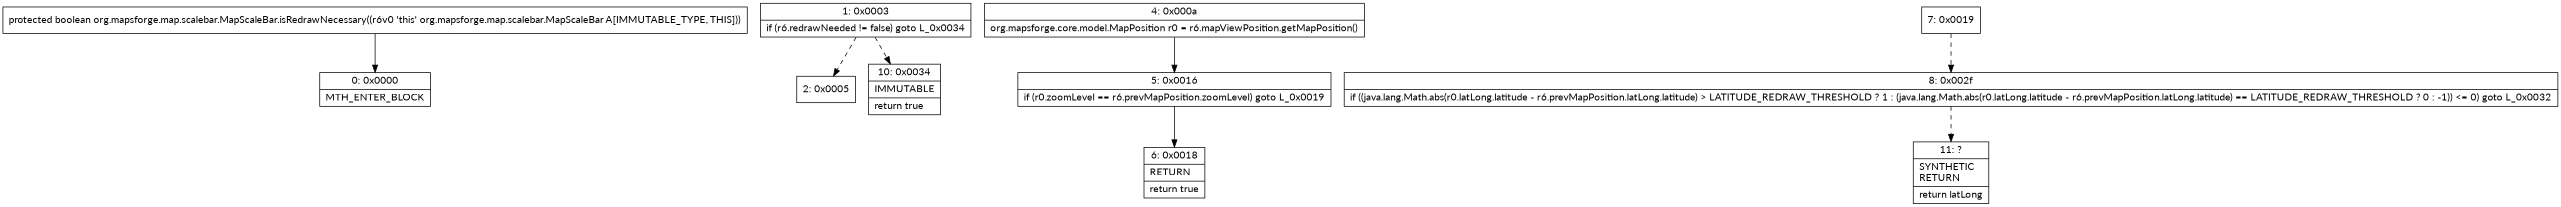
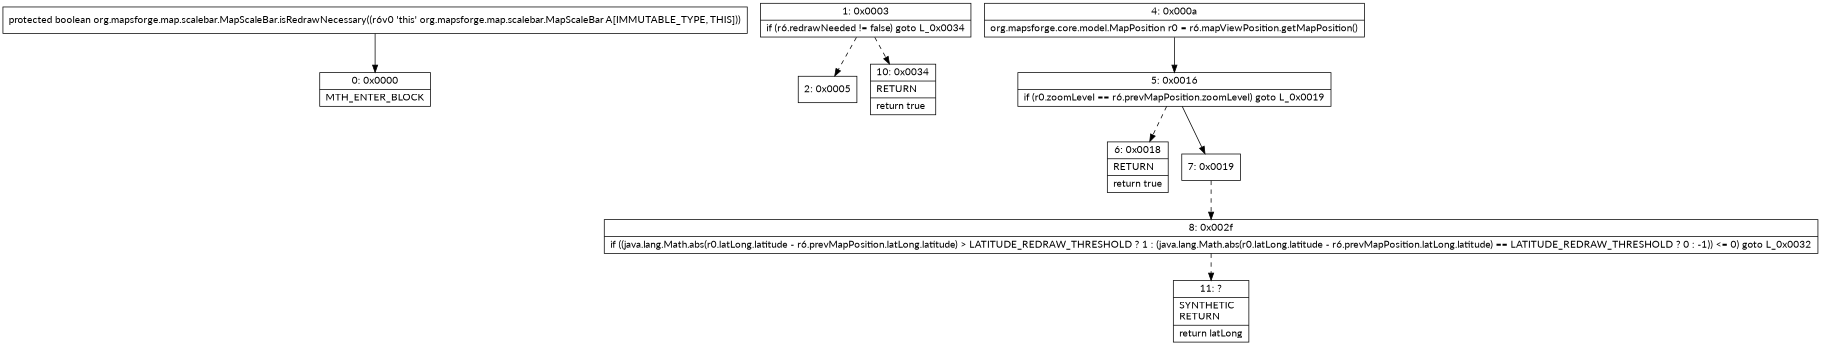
node "10: 0x0034": text "IMMUTABLE" -> "RETURN"
edge "5: 0x0016" -> "6: 0x0018": style solid -> dashed
edge "5: 0x0016" -> "7: 0x0019": added
